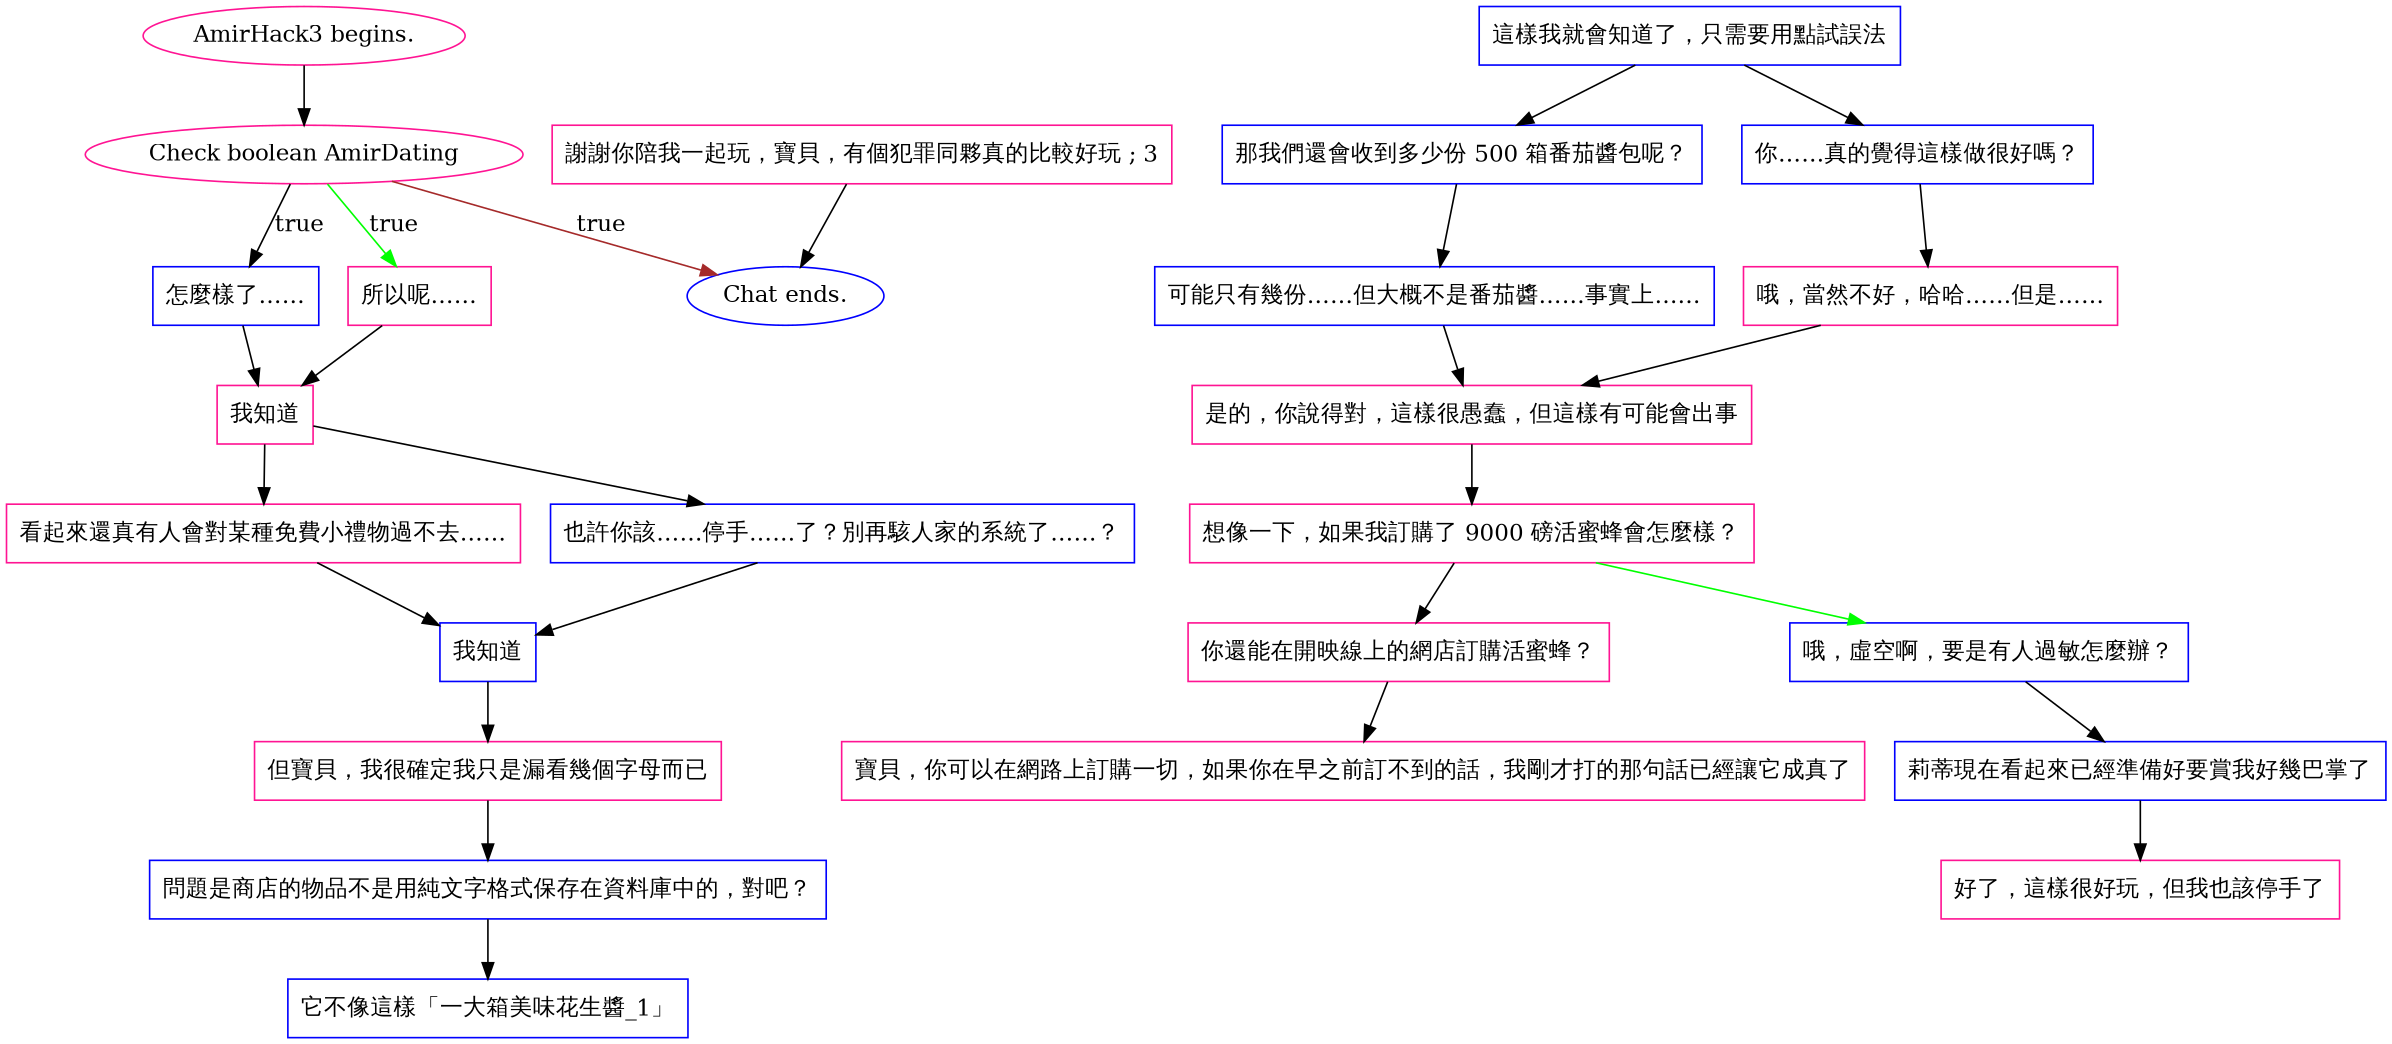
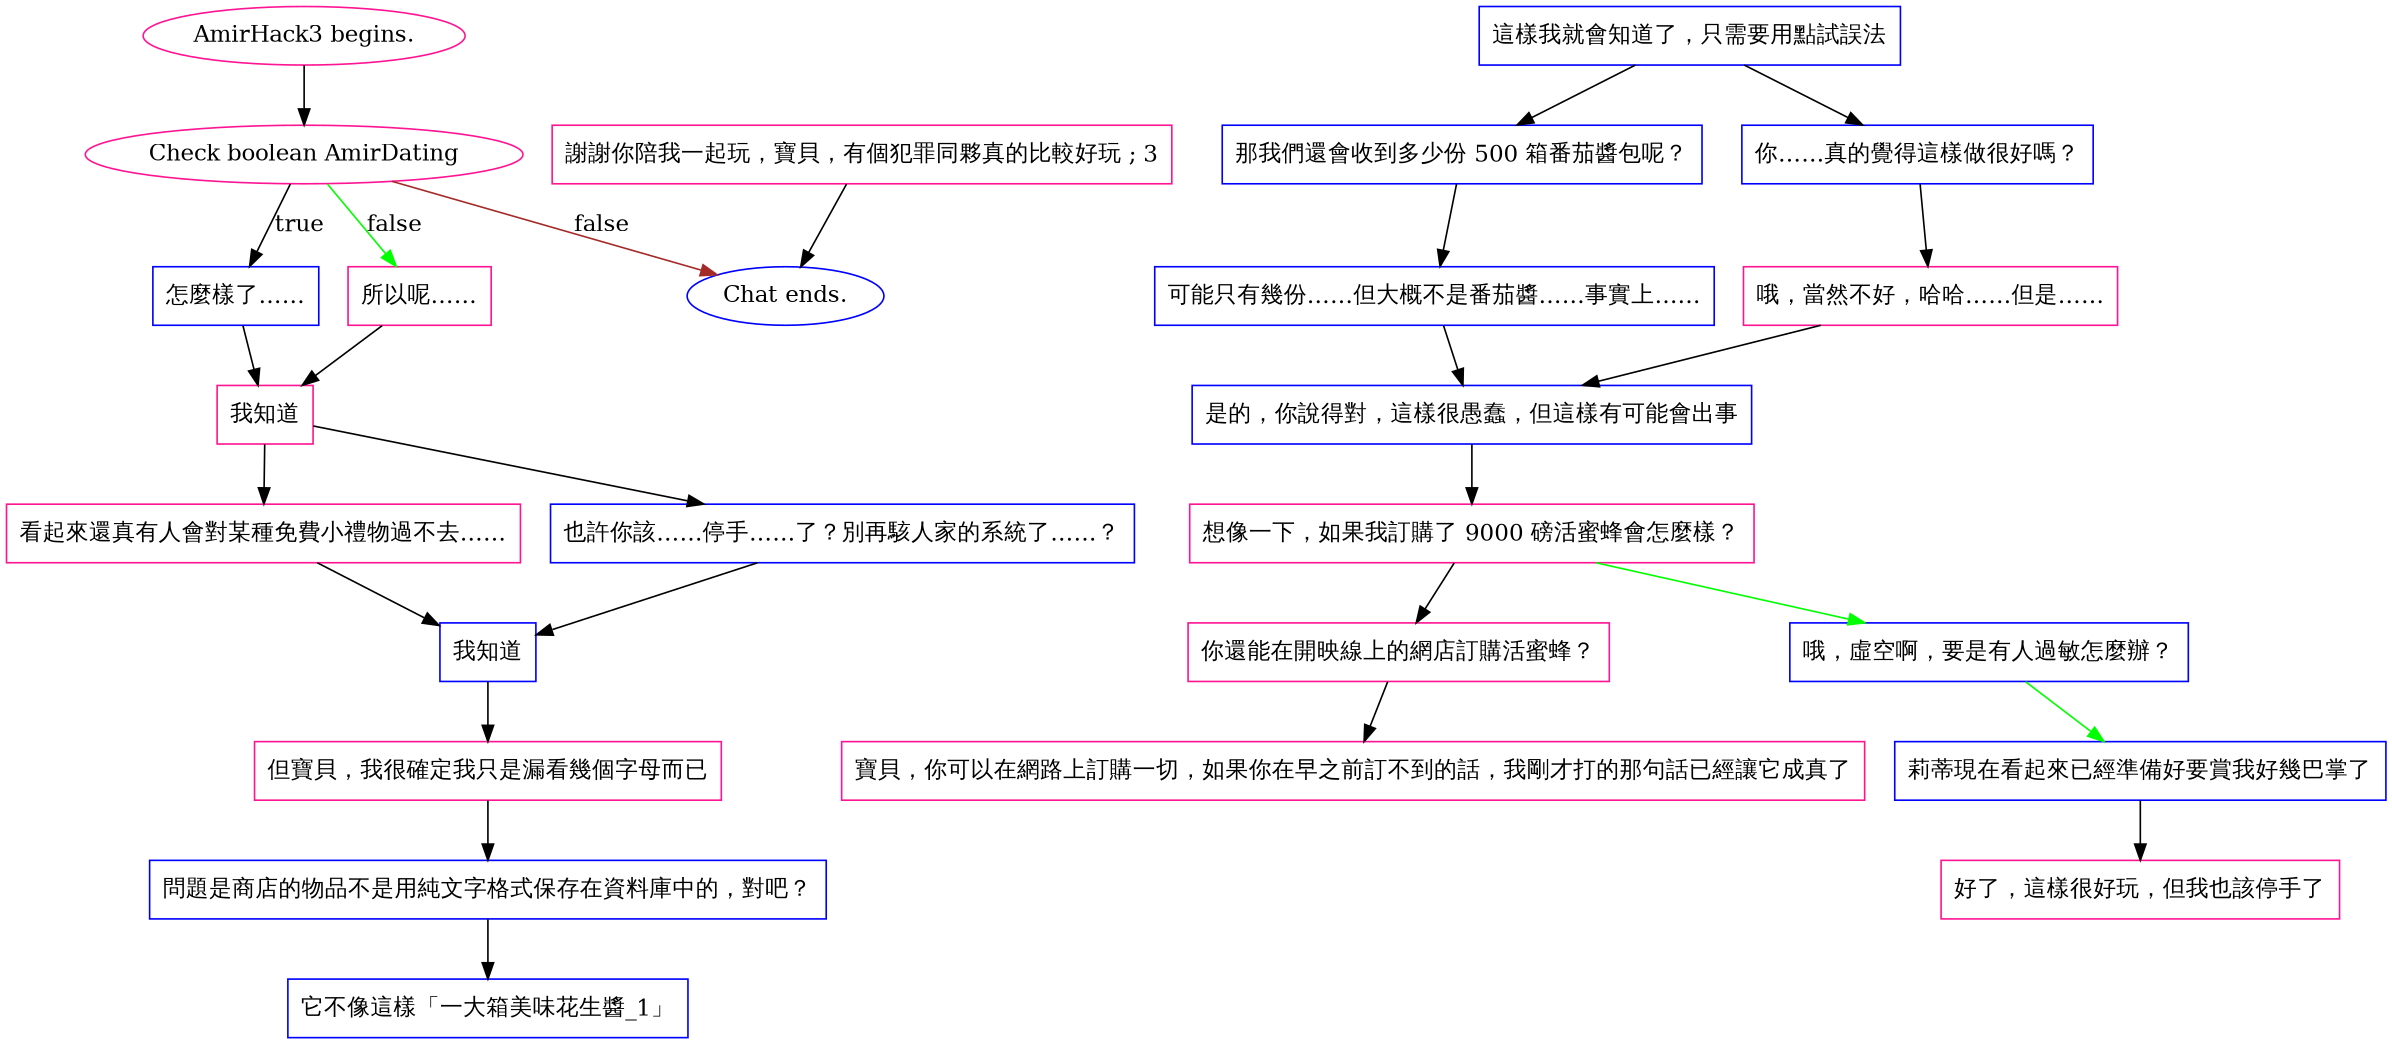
edge "Check boolean AmirDating" -> "所以呢……": label "true" -> "false"
edge "Check boolean AmirDating" -> "Chat ends.": label "true" -> "false"
node "是的，你說得對，這樣很愚蠢，但這樣有可能會出事": color deeppink -> blue
edge "哦，虛空啊，要是有人過敏怎麼辦？" -> "莉蒂現在看起來已經準備好要賞我好幾巴掌了": color black -> green
